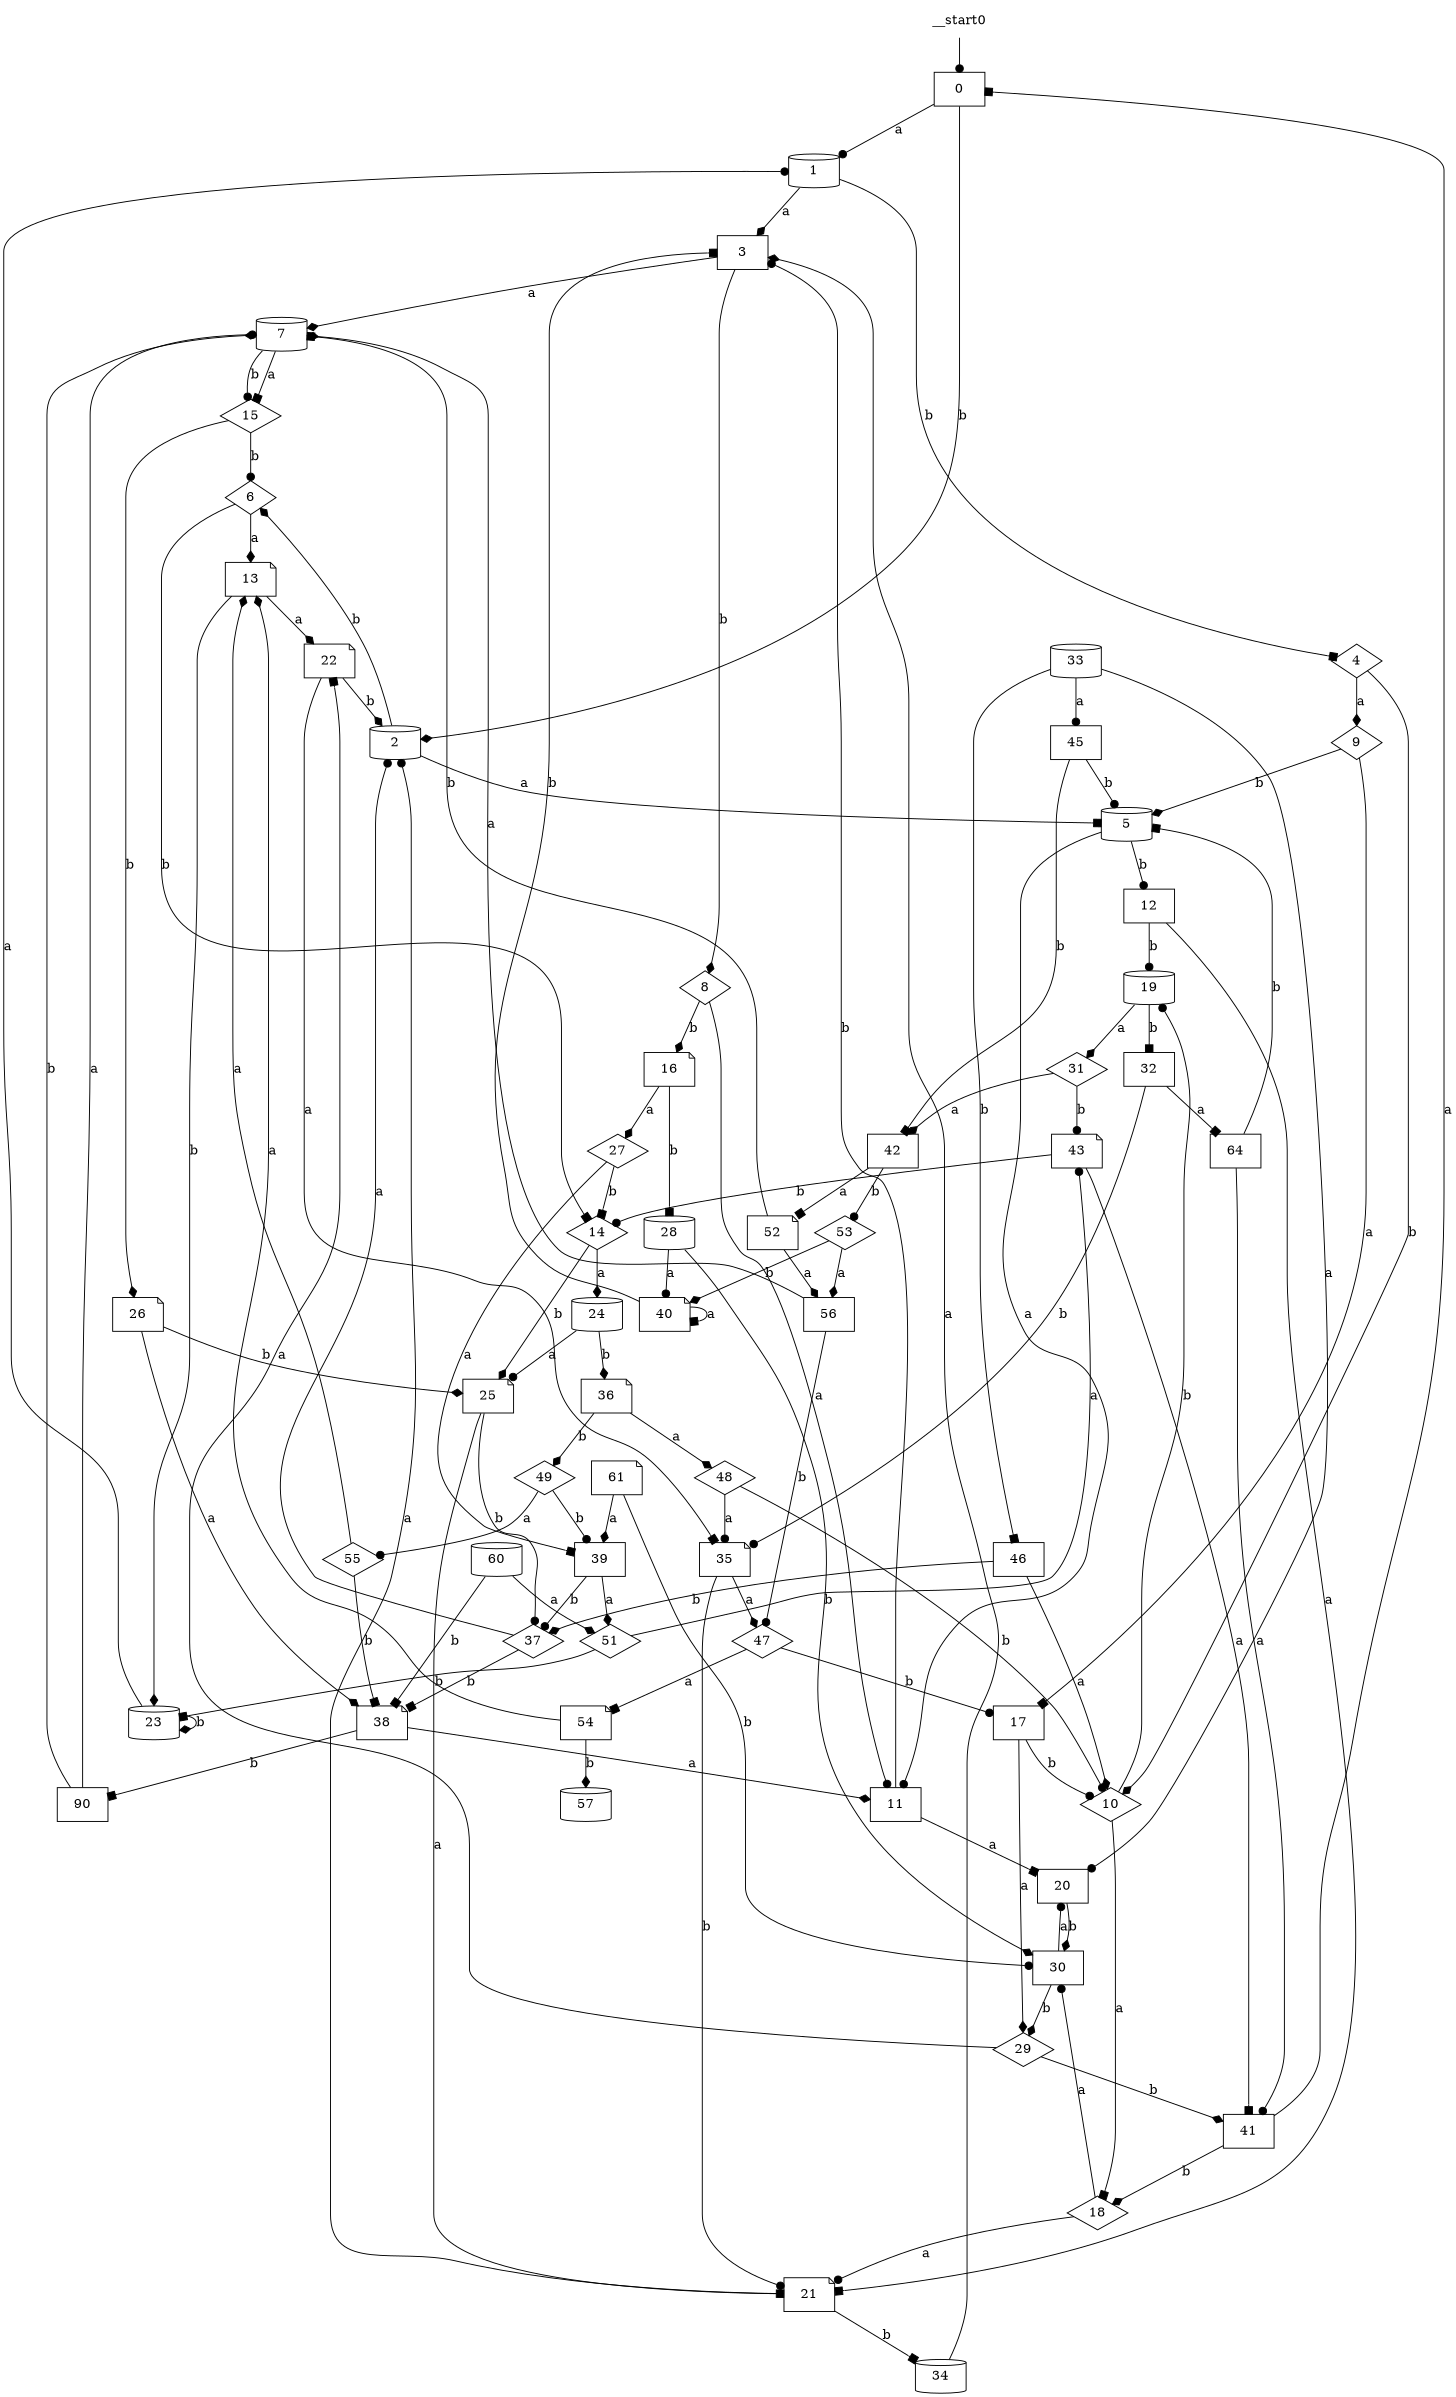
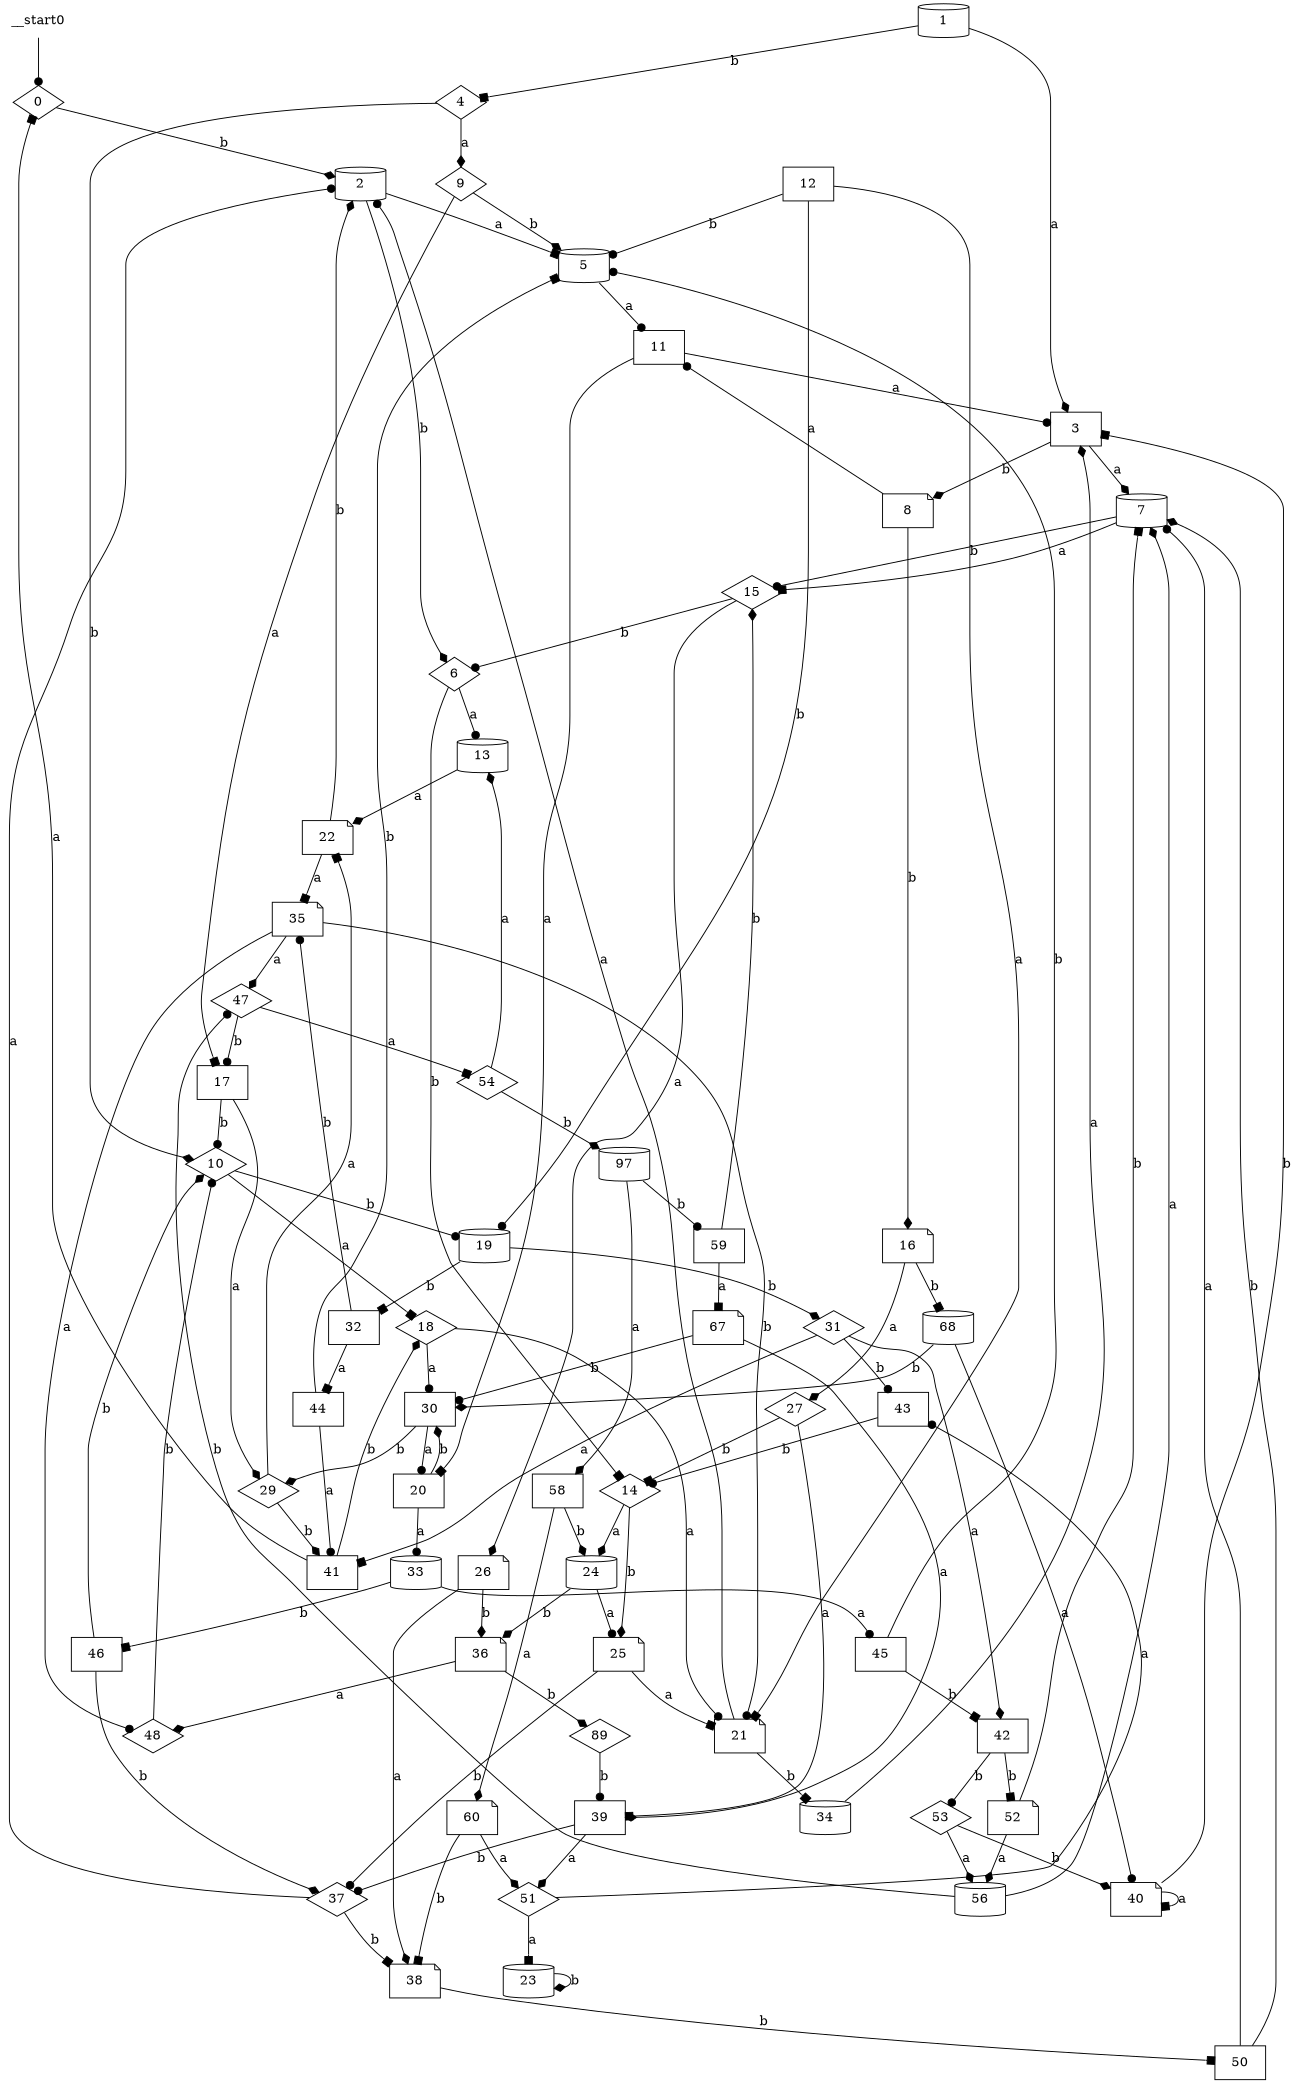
node "0": shape box -> diamond
edge "0" -> "1": removed, label "a"
edge "6" -> "13": arrowhead diamond -> dot
node "13": shape note -> cylinder
edge "23" -> "1": removed, label "a"
edge "5" -> "12": reversed
edge "15" -> "26": label "b" -> "a"
node "8": shape diamond -> note
edge "11" -> "3": label "b" -> "a"
edge "19" -> "31": label "a" -> "b"
edge "13" -> "23": removed, label "b"
node "43": shape note -> box
node "64": label "64" -> "44"
edge "42" -> "52": label "a" -> "b"
node "28": label "28" -> "68"
node "59": added
edge "33" -> "20": reversed
node "56": shape box -> cylinder
edge "26" -> "25": now "26" -> "36"
node "49": label "49" -> "89"
node "61": label "61" -> "67"
node "58": added
edge "48" -> "35": reversed
node "55": removed
node "60": shape cylinder -> note
edge "43" -> "41": now "31" -> "41"
edge "51" -> "23": label "b" -> "a"
edge "46" -> "10": label "a" -> "b"
node "54": shape note -> diamond
edge "38" -> "11": removed, label "a"
node "90": label "90" -> "50"
node "57": label "57" -> "97"
